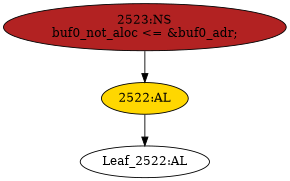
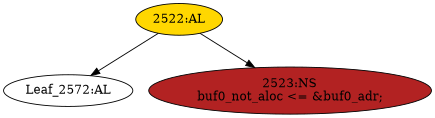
edge "2523:NS buf0_not_aloc <= &buf0_adr;" -> "2522:AL": reversed
node "Leaf_2522:AL": label "Leaf_2522:AL" -> "Leaf_2572:AL"
